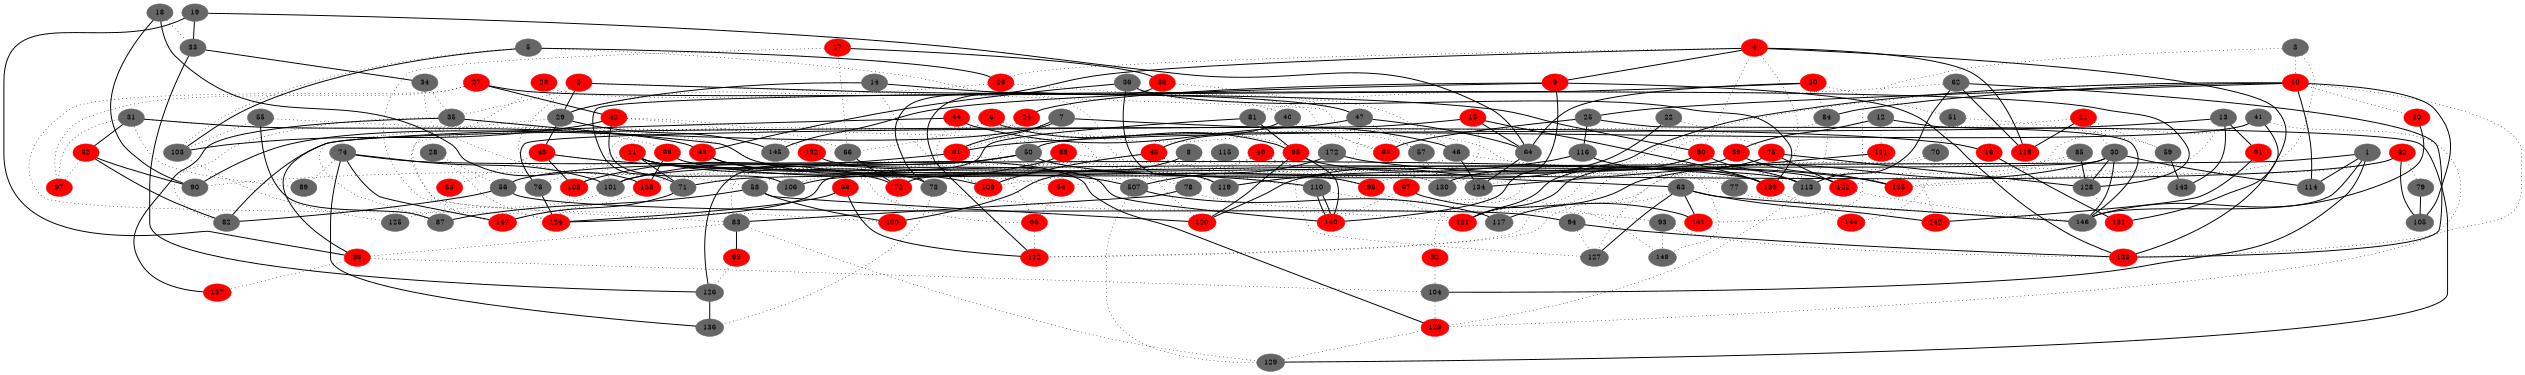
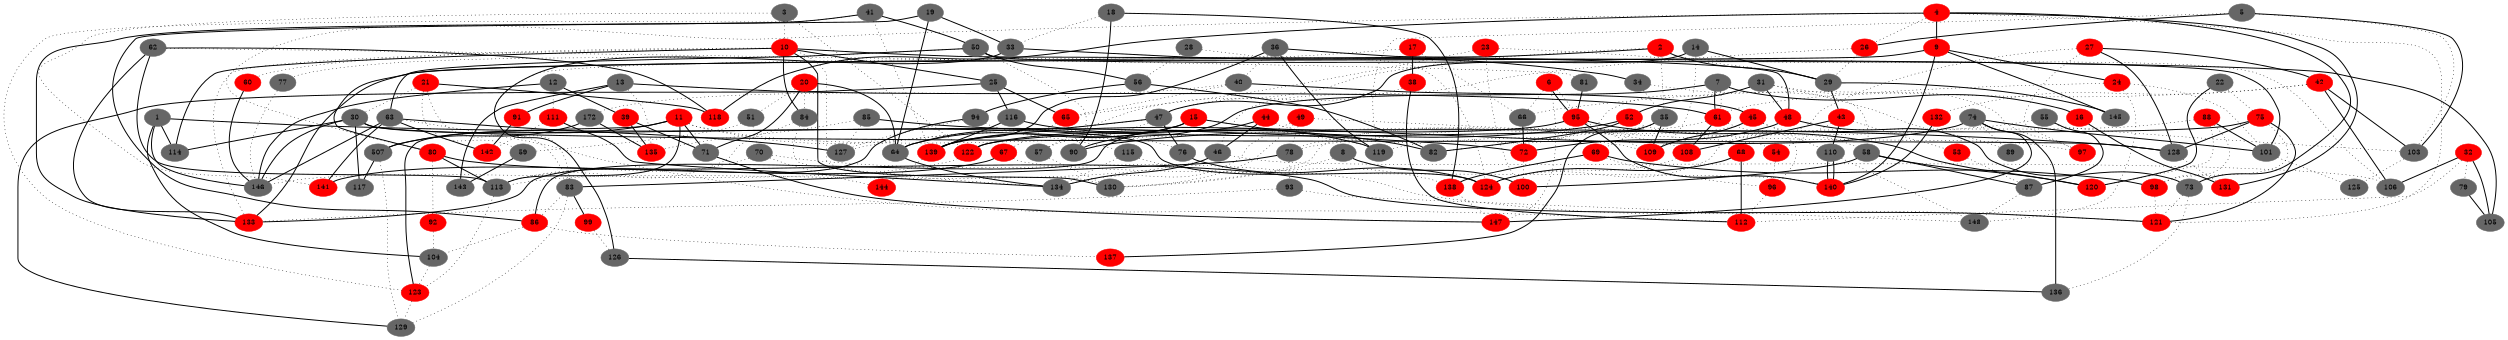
edge "94" -- "115": added
edge "29" -- "87": now "148" -- "87"
edge "81" -- "126": removed
